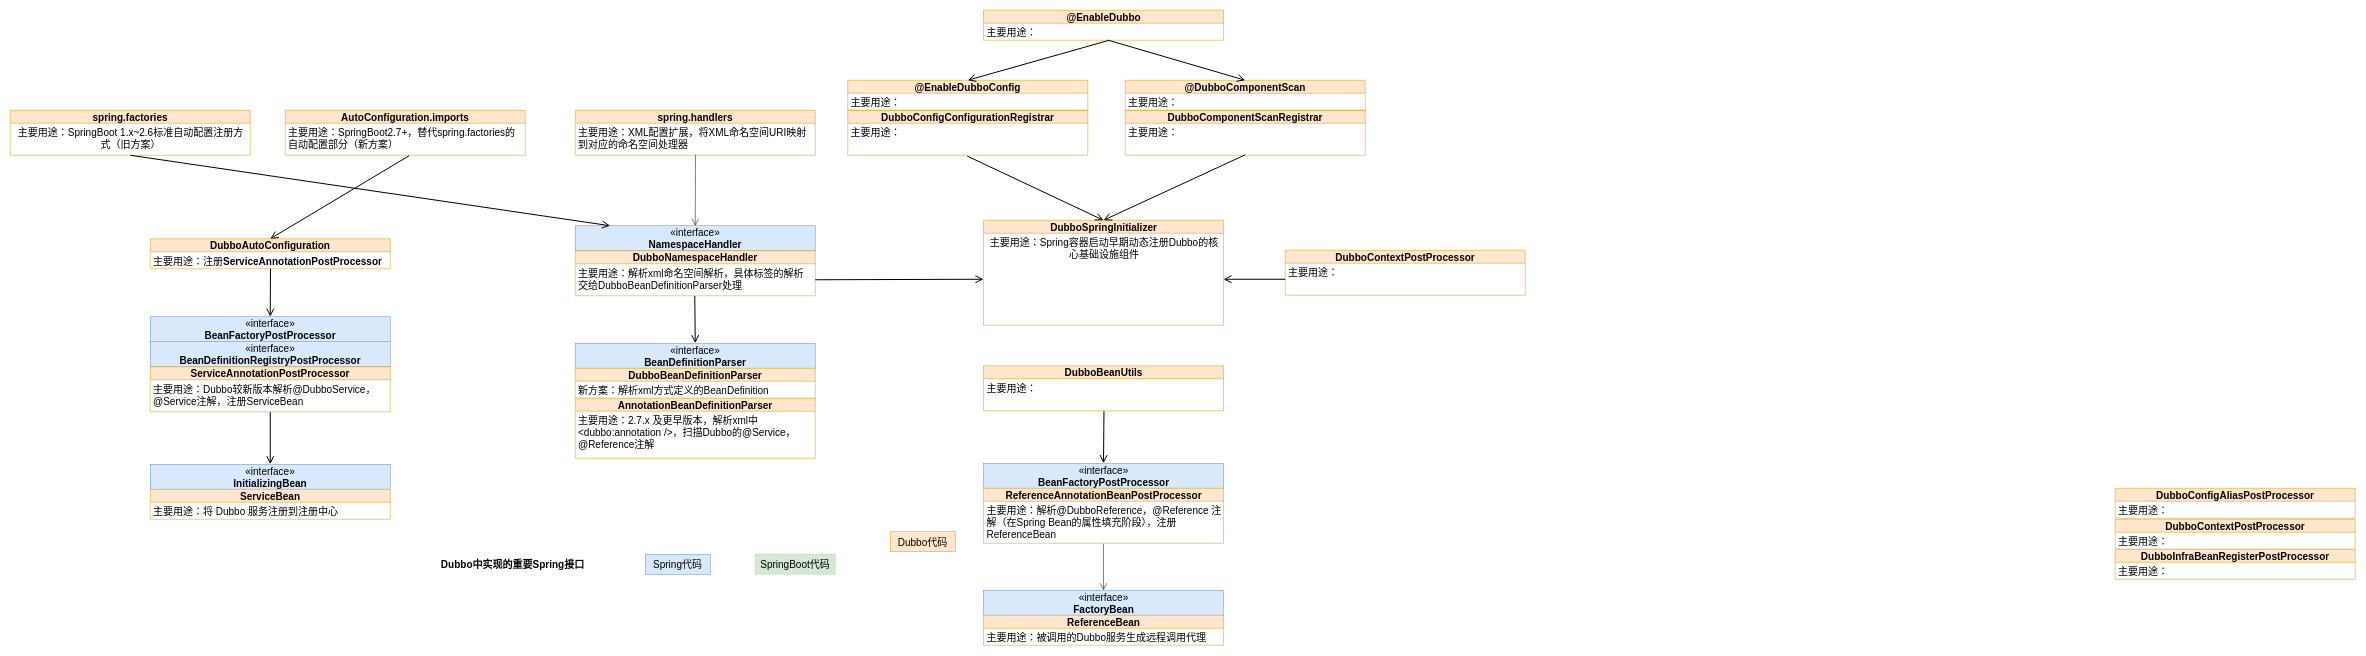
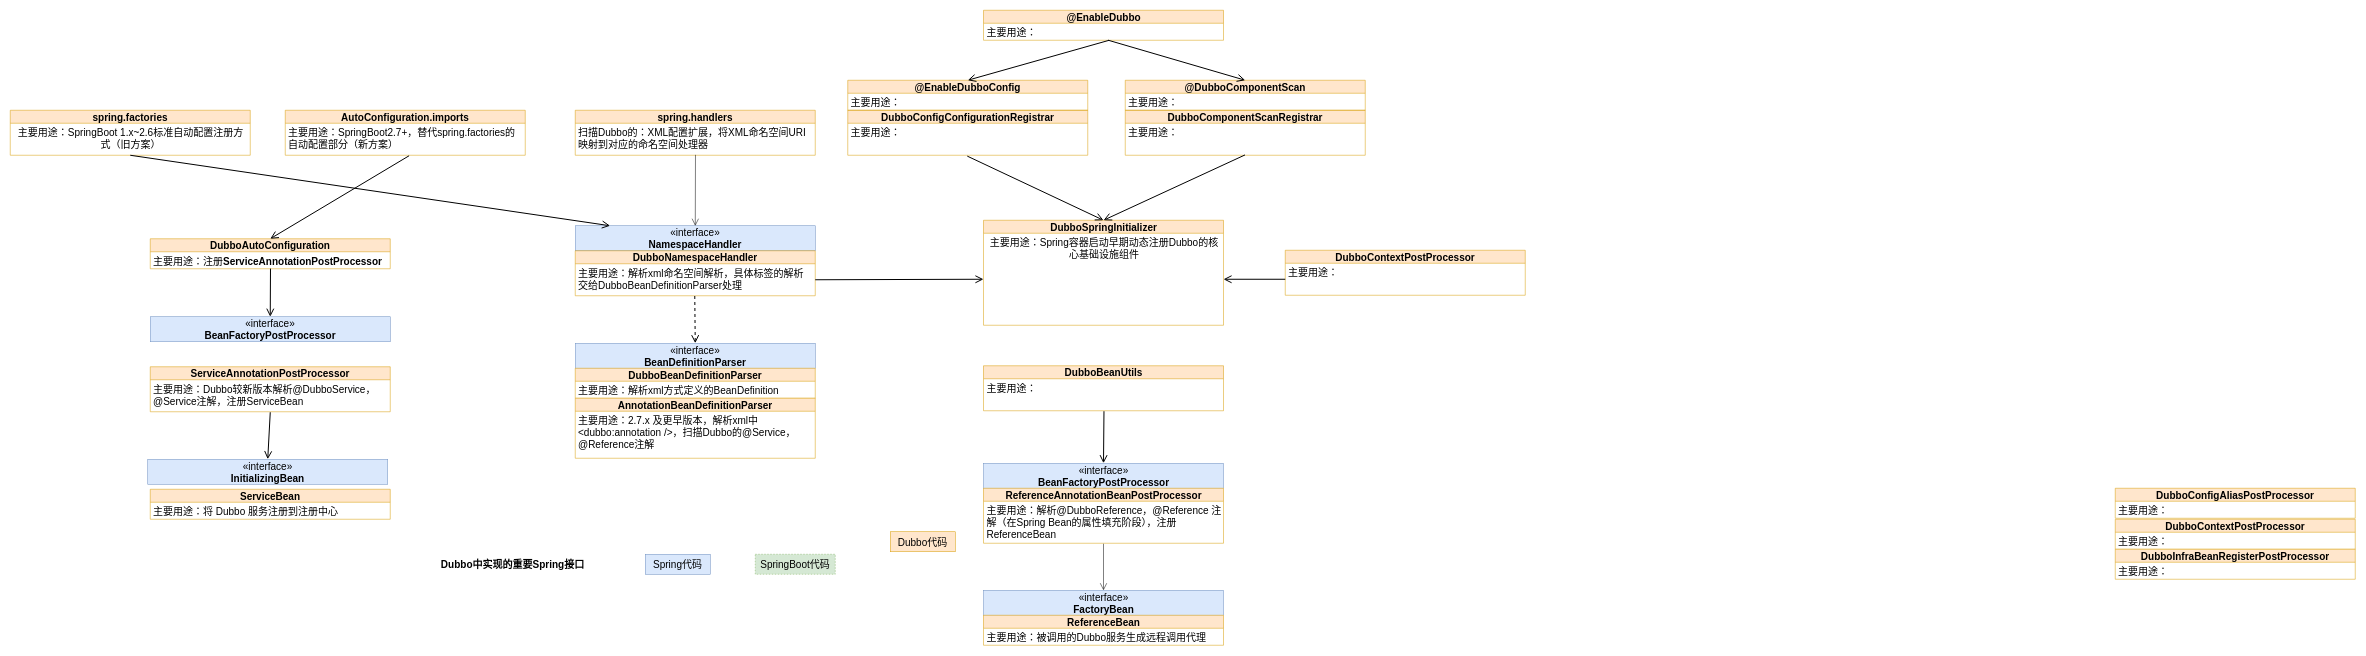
node "主要用途：XML配置扩展，将XML命名空间URI映射到对应的命名空间处理器": label "主要用途：XML配置扩展，将XML命名空间URI映射到对应的命名空间处理器" -> "扫描Dubbo的：XML配置扩展，将XML命名空间URI映射到对应的命名空间处理器"
edge "主要用途：解析xml命名空间解析，具体标签的解析交给DubboBeanDefinitionParser处理" -> "«interface» BeanDefinitionParser": style solid -> dashed
node "«interface» BeanDefinitionRegistryPostProcessor": removed
node "新方案：解析xml方式定义的BeanDefinition": label "新方案：解析xml方式定义的BeanDefinition" -> "主要用途：解析xml方式定义的BeanDefinition"
node "«interface» InitializingBean": moved (270, 477) -> (268, 472)
